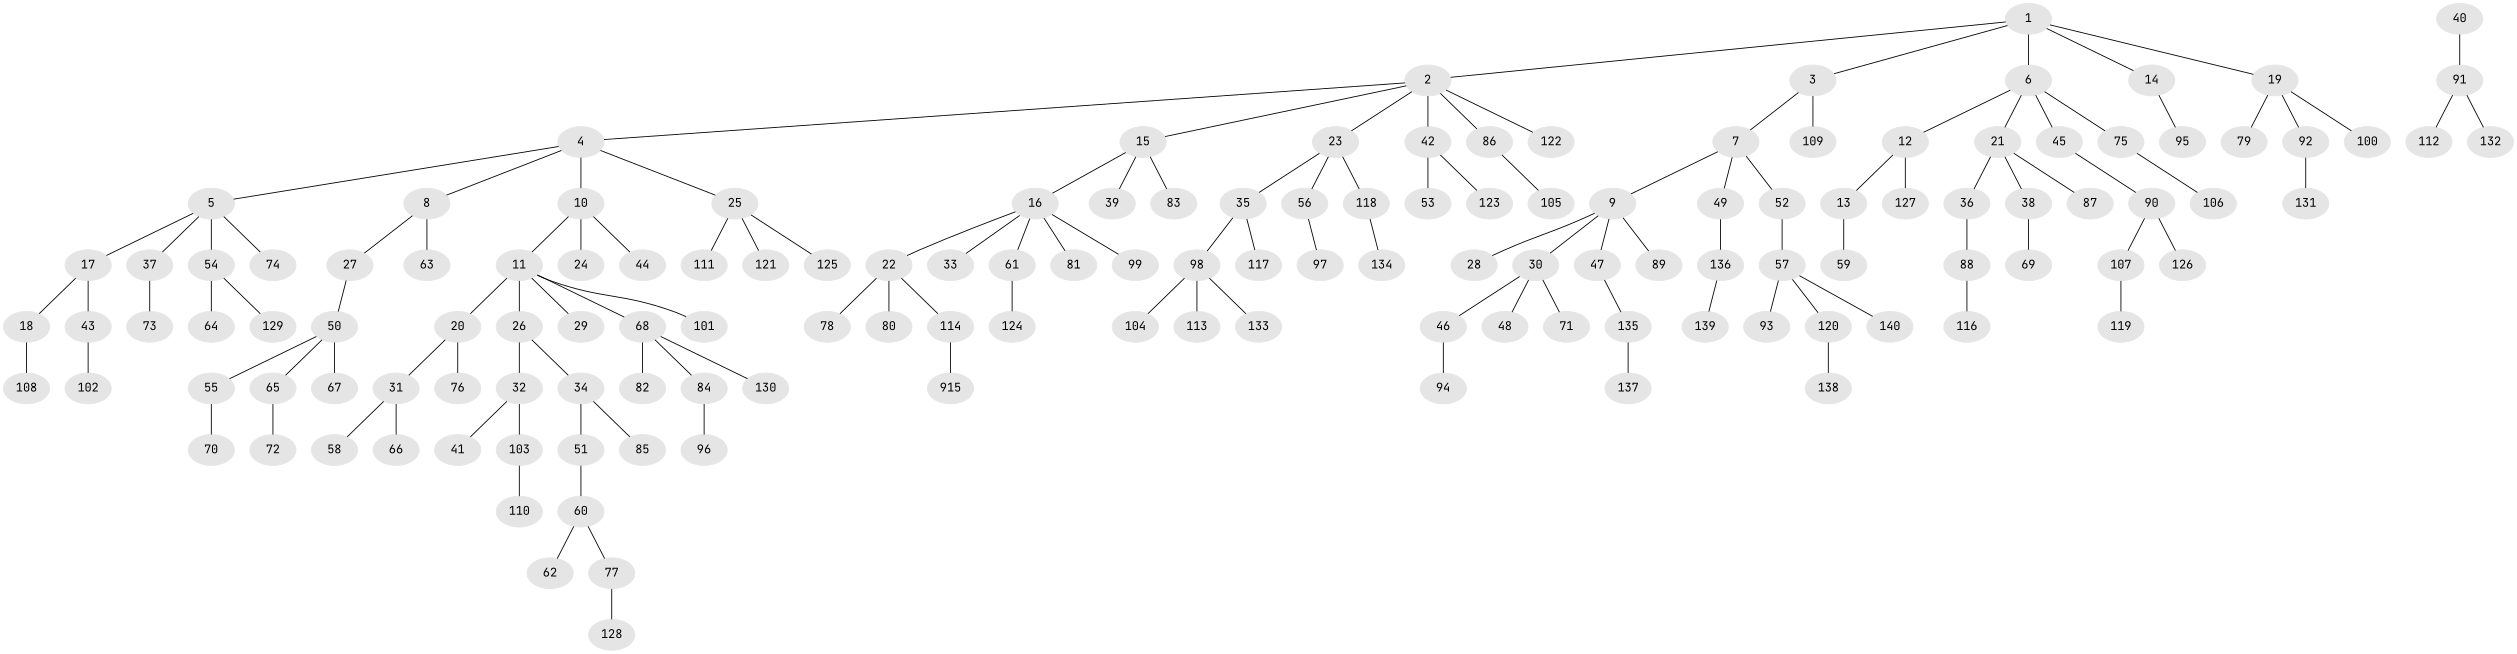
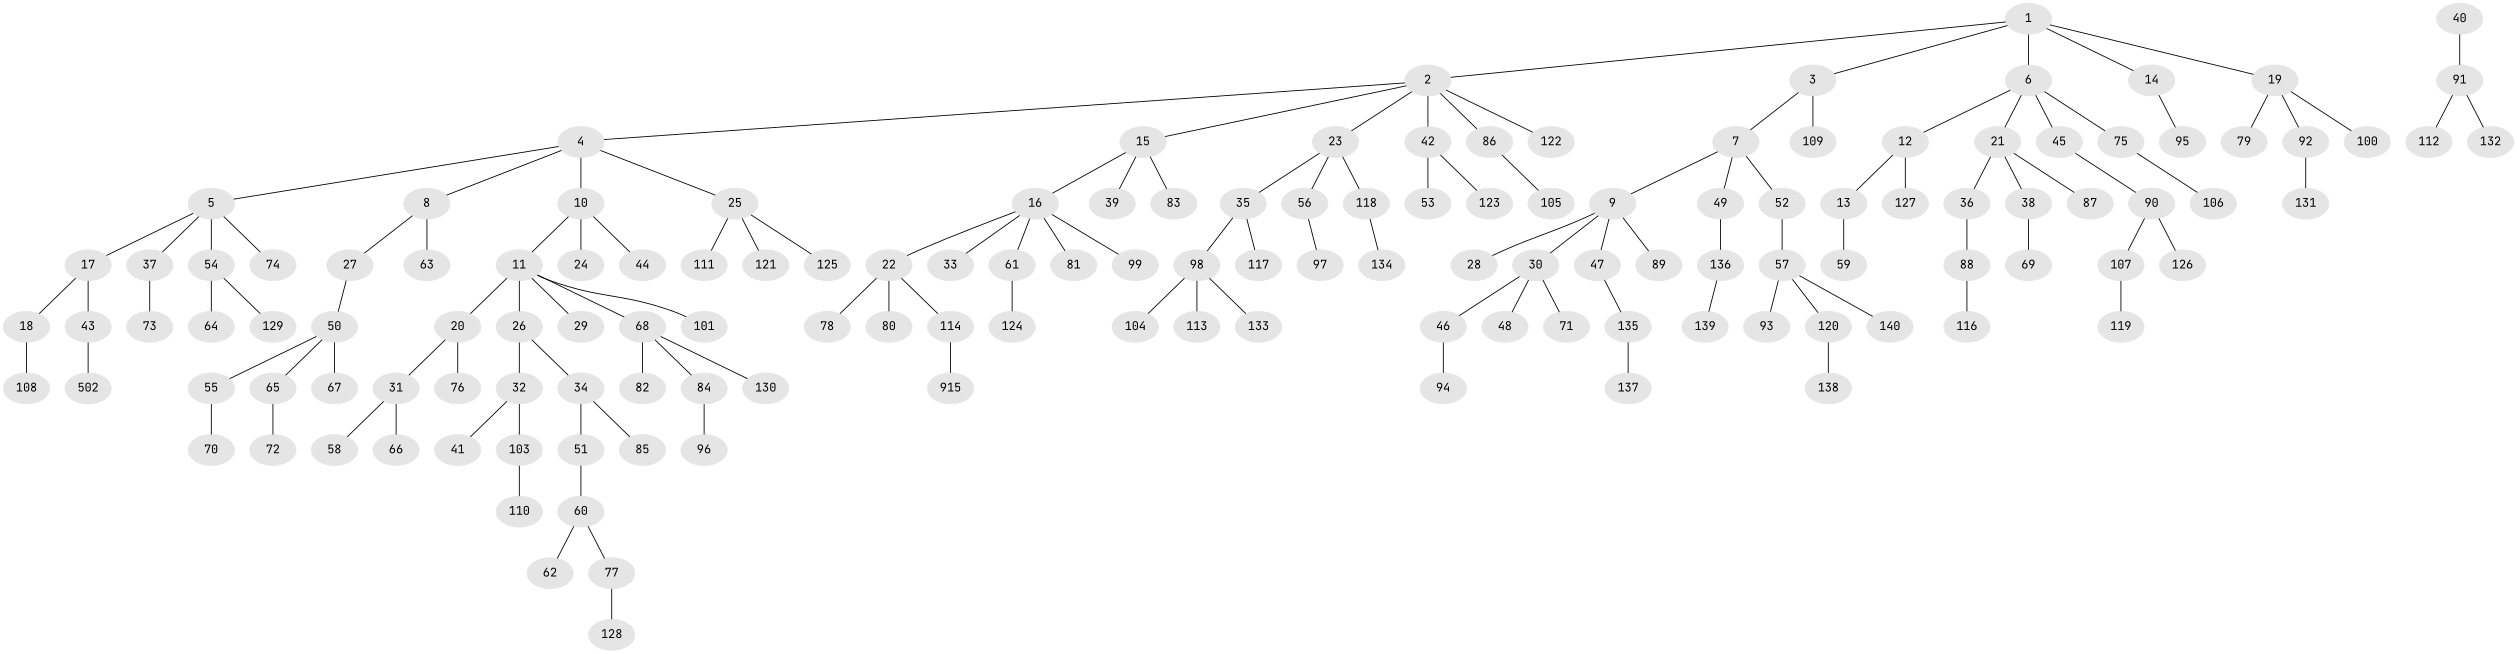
node "102": label "102" -> "502"
